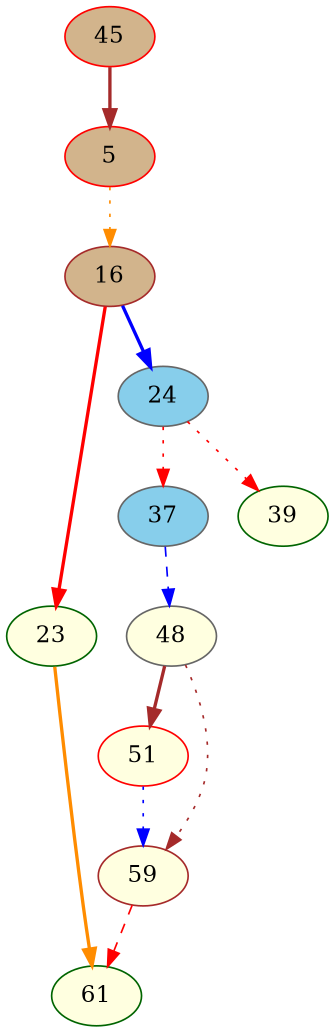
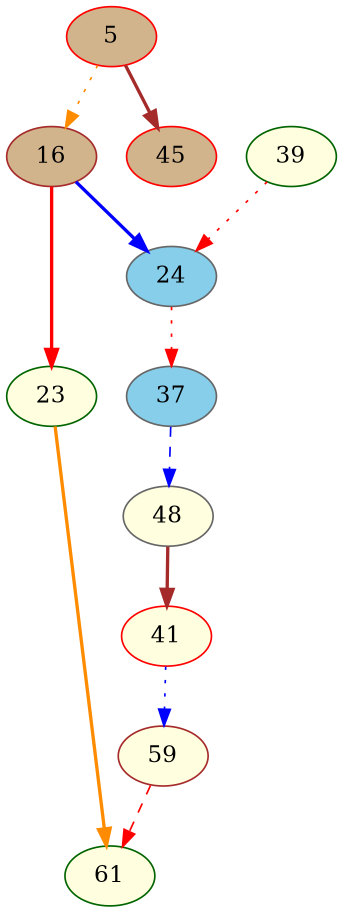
edge "45" -> "5": reversed
edge "24" -> "39": reversed
edge "48" -> "59": removed
node "51": label "51" -> "41"
